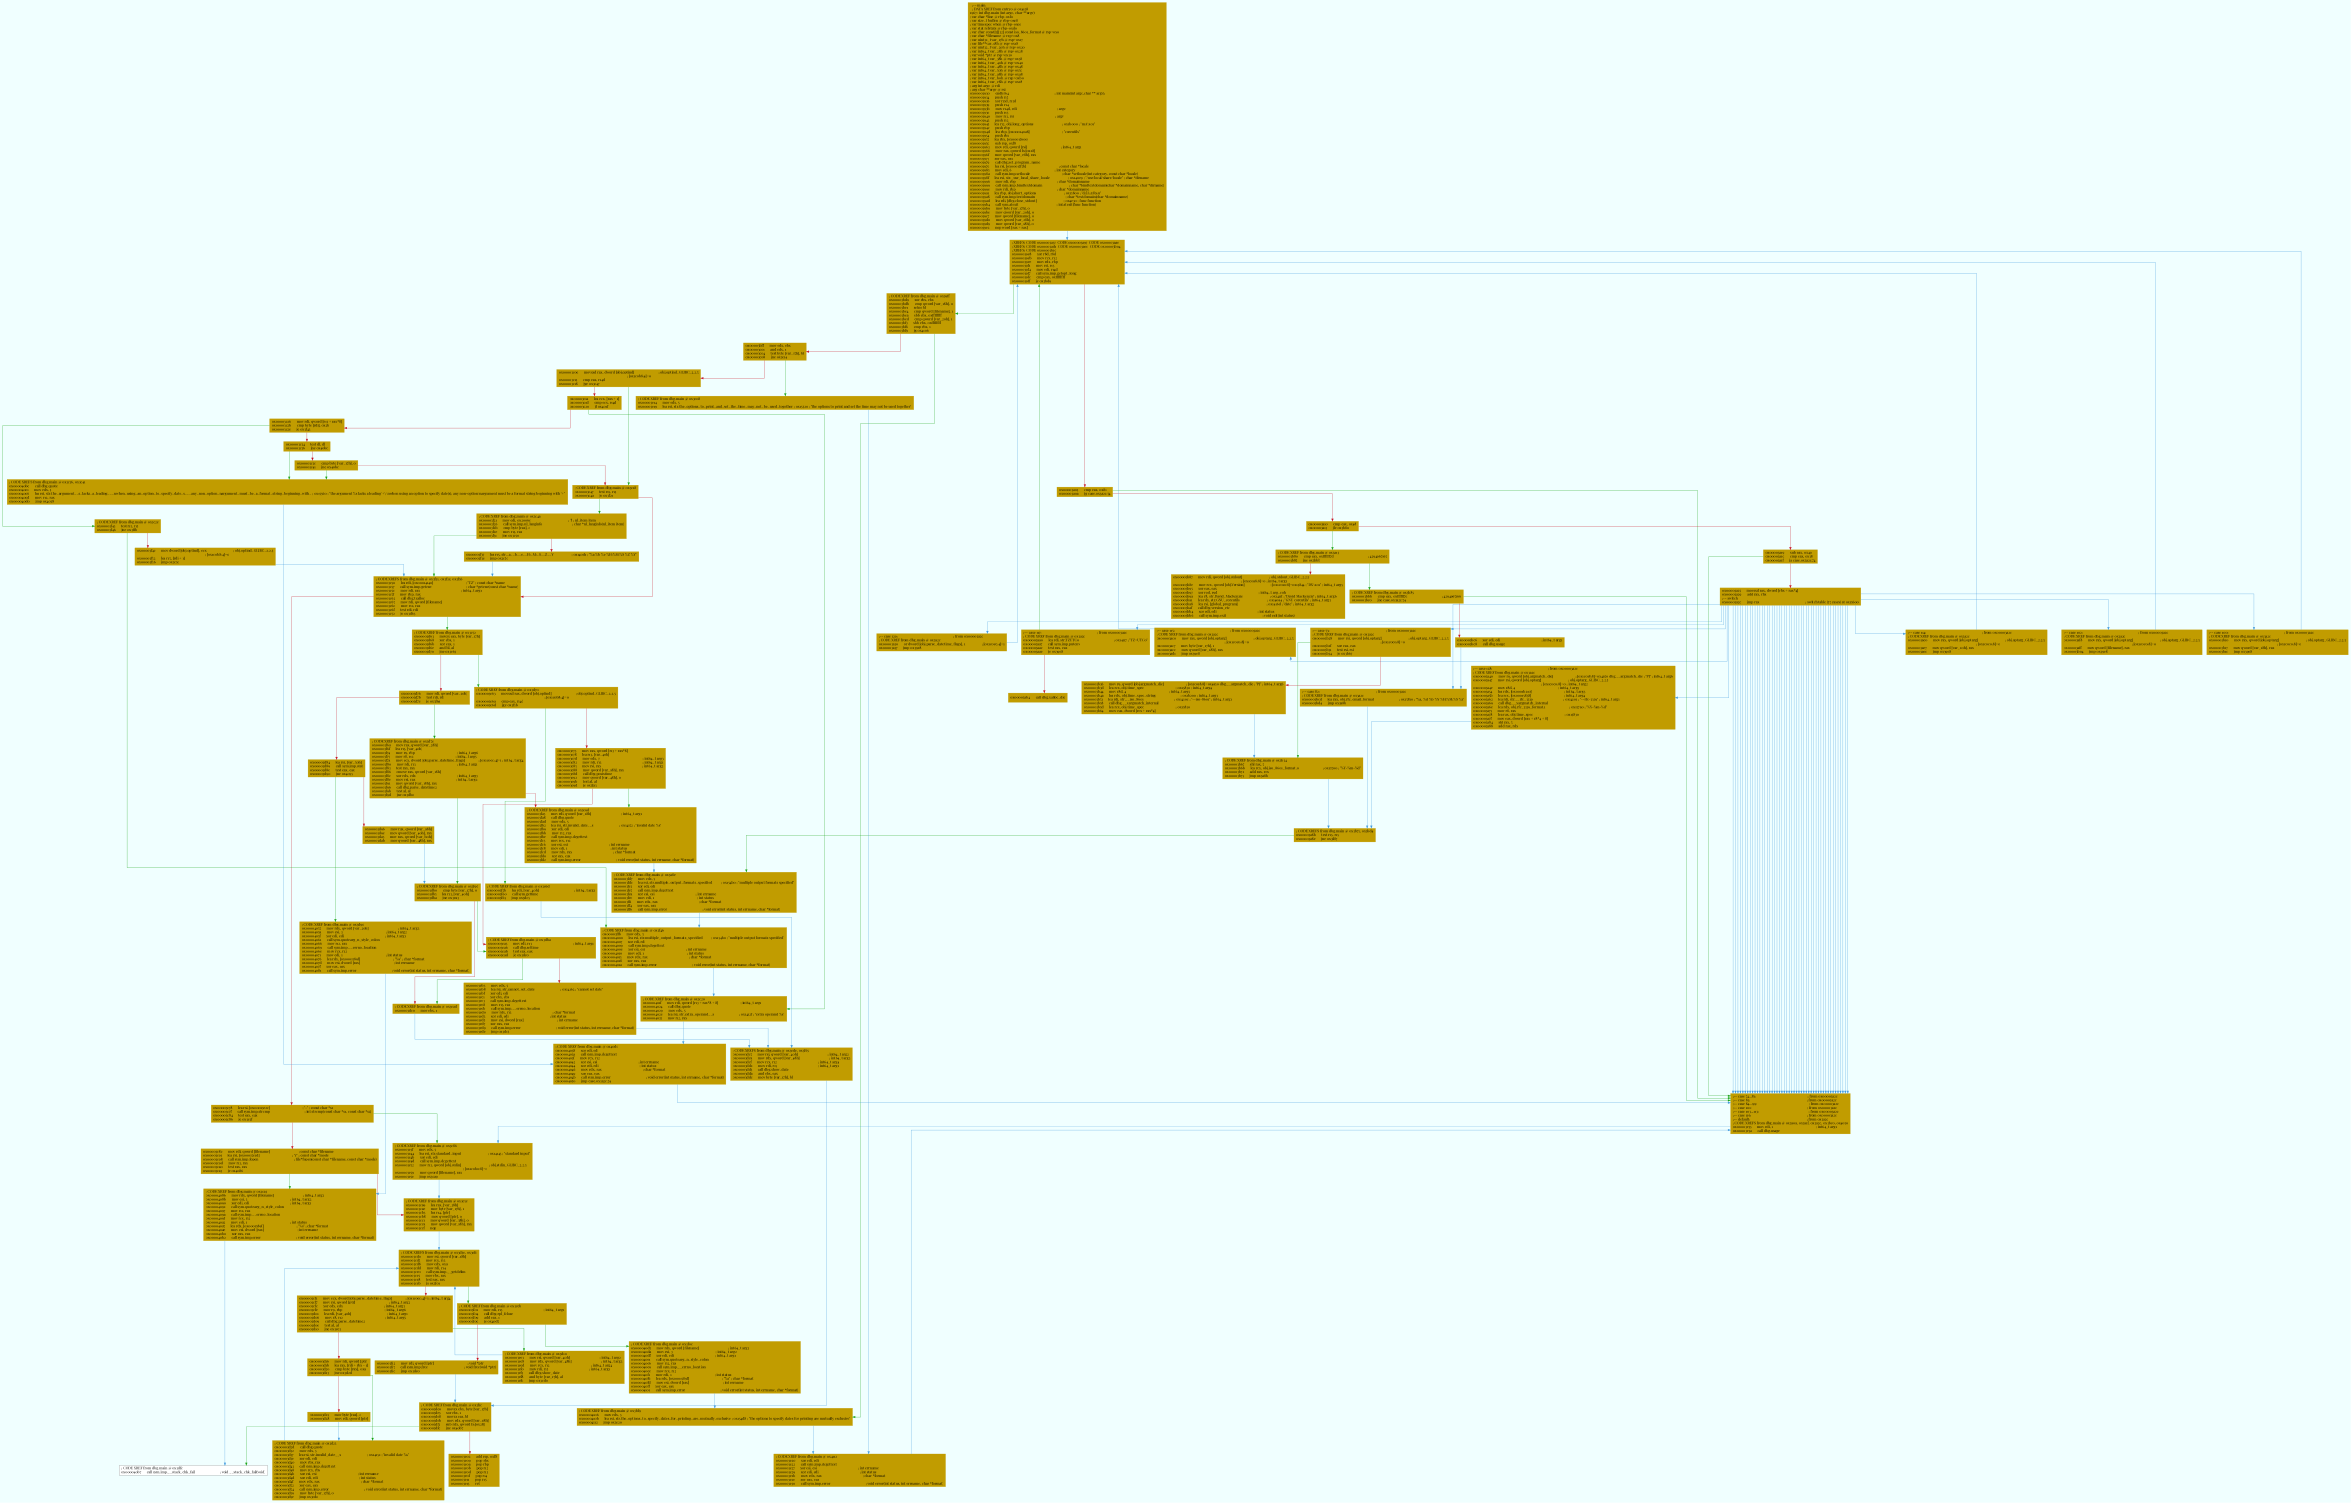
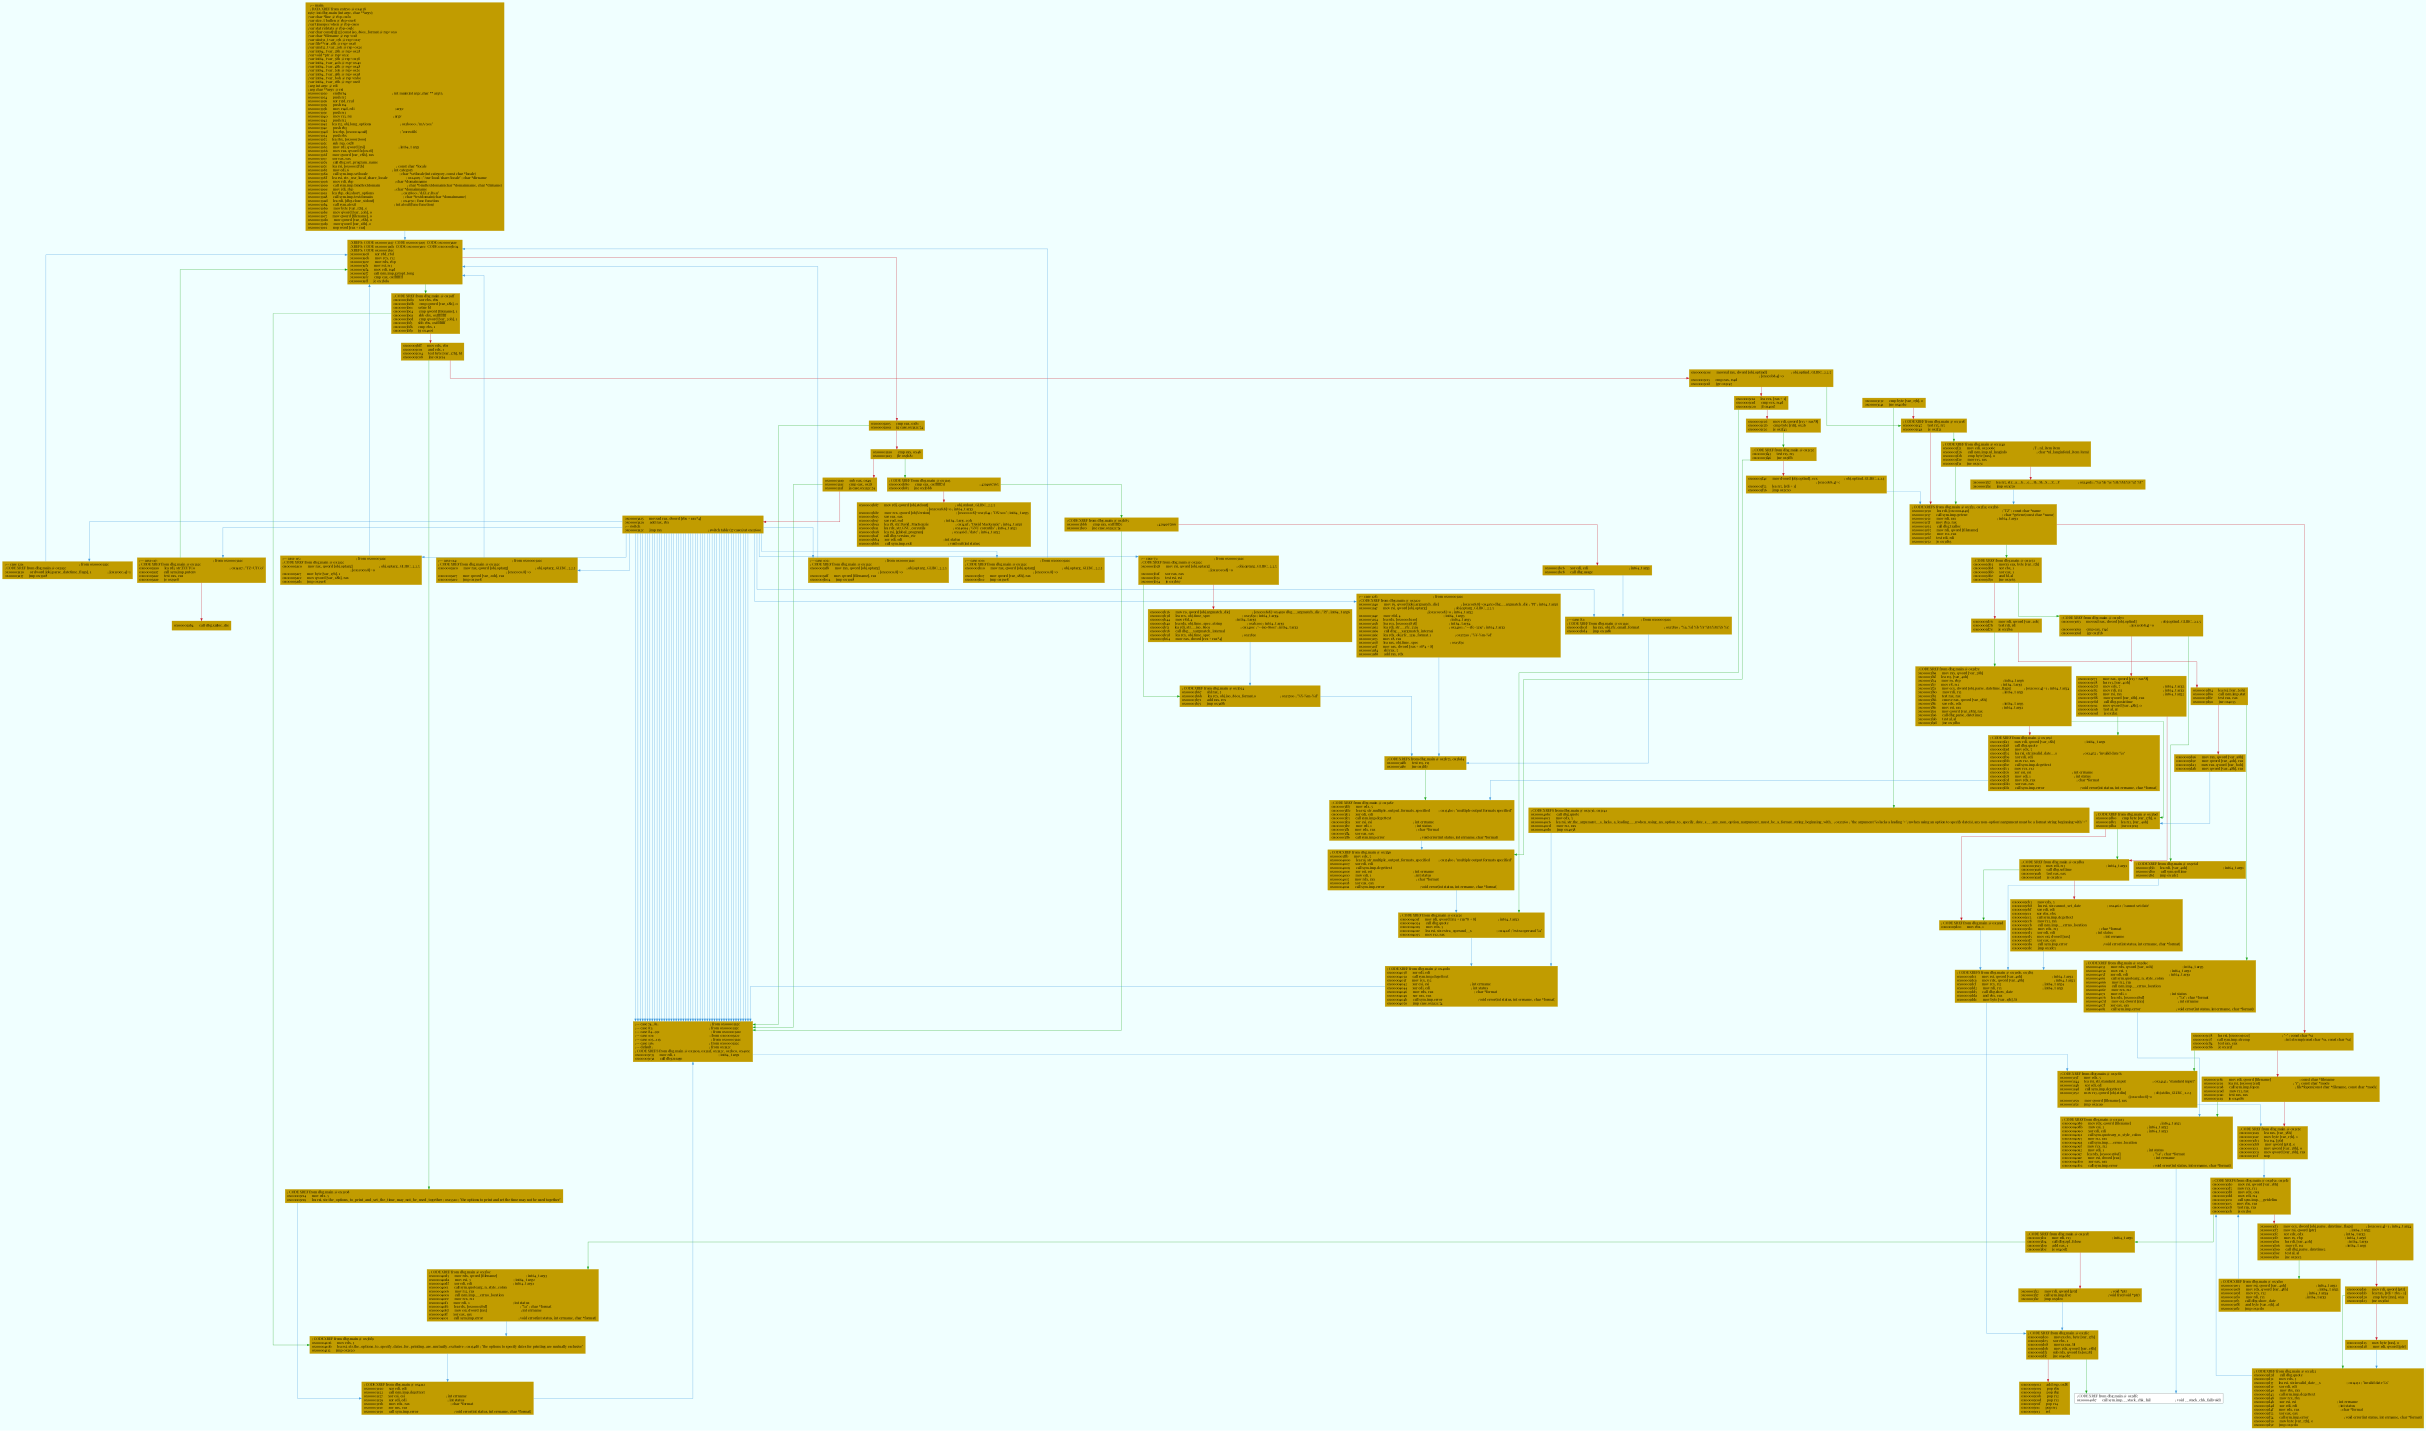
node "0x00003c34      test dl, dl 0x00003c36      jne 0x40bc": removed
